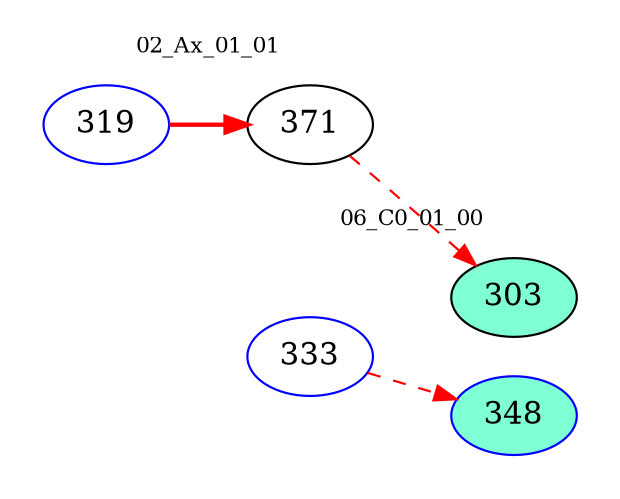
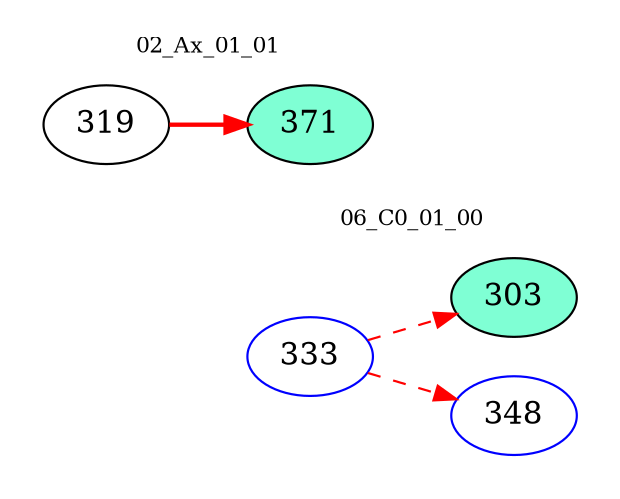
node "319": color blue -> black
node "371": fillcolor white -> aquamarine
edge "371" -> "303": now "333" -> "303"
node "348": fillcolor aquamarine -> white
